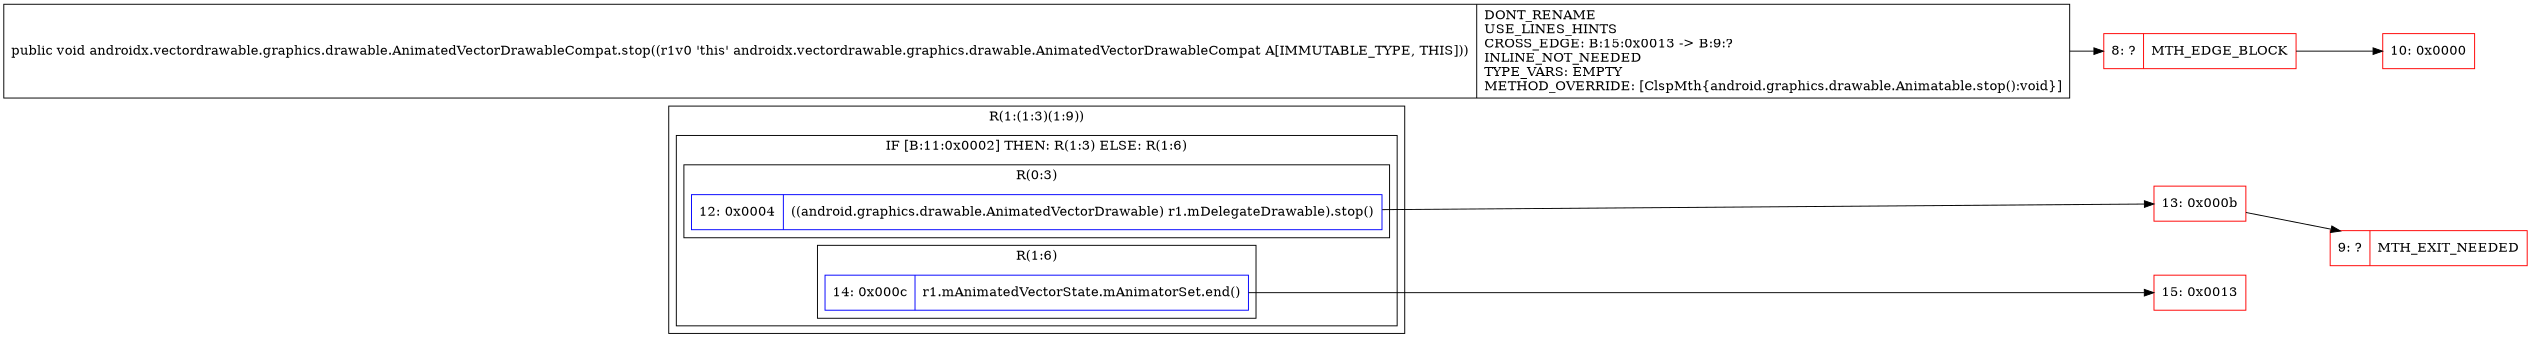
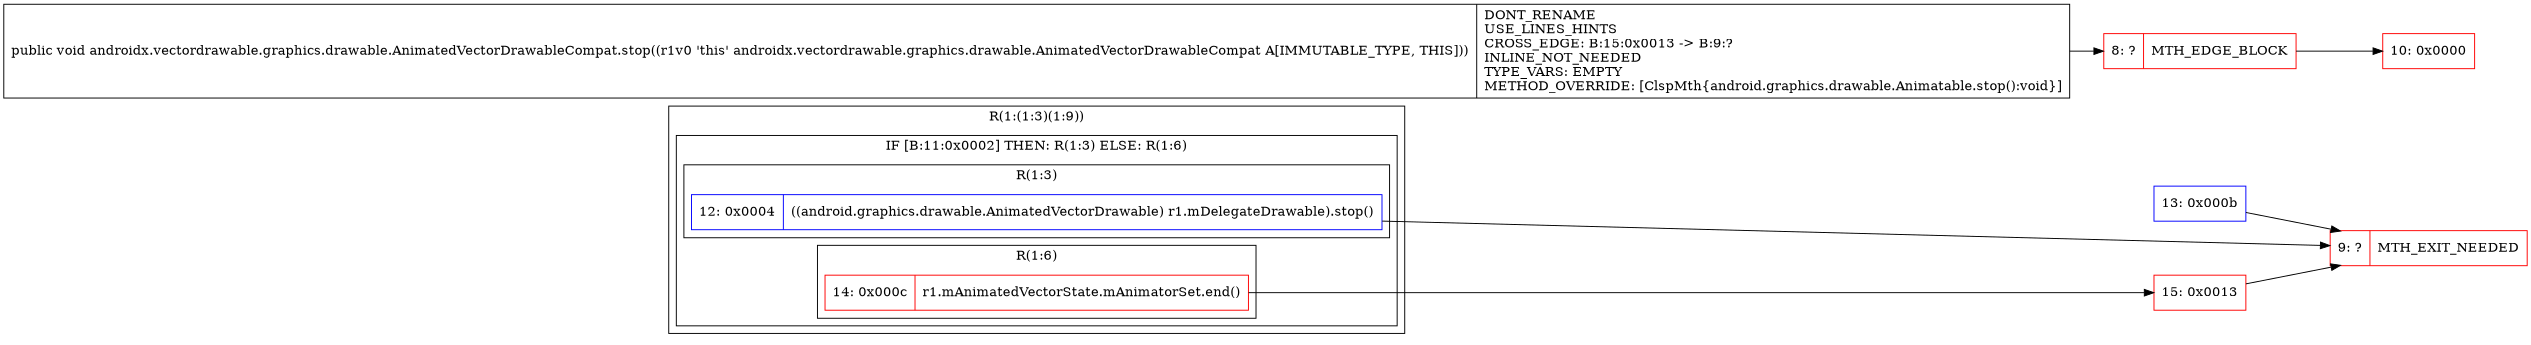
cluster "R(0:3)": label "R(0:3)" -> "R(1:3)"
node "13: 0x000b": color red -> blue
edge "12: 0x0004" -> "13: 0x000b": now "12: 0x0004" -> "9: ?"
edge "15: 0x0013" -> "9: ?": added
node "14: 0x000c": color blue -> red
